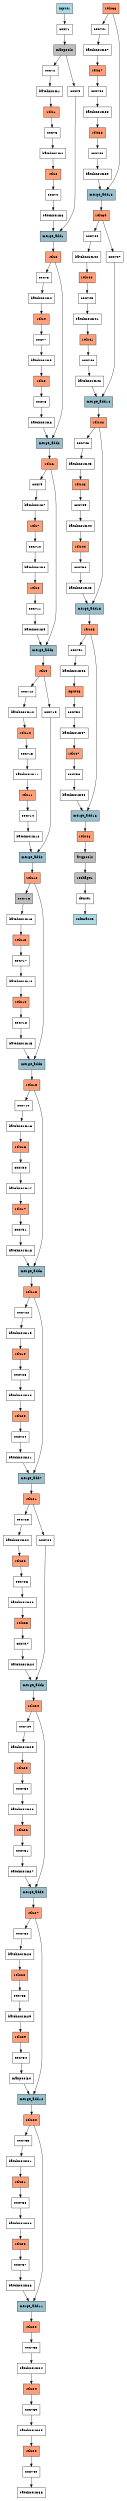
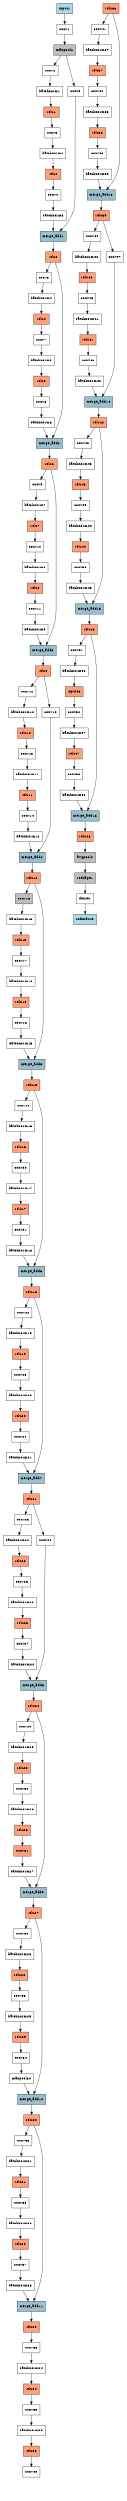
node "conv31": fillcolor White -> LightSalmon
node "batchnorm36": removed
